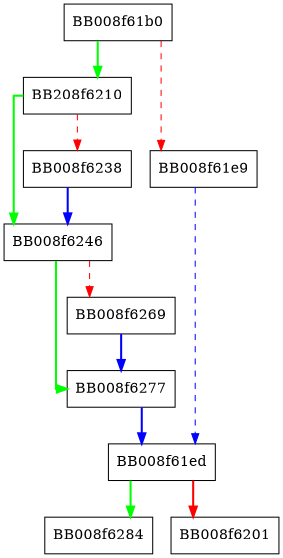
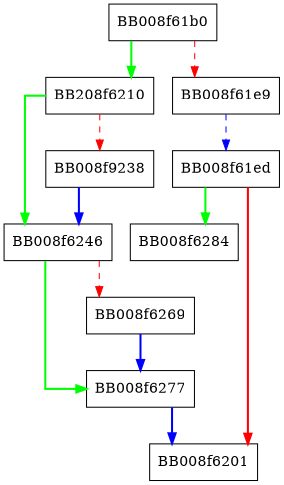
node "BB008f6238": label "BB008f6238" -> "BB008f9238"
edge "BB008f6277" -> "BB008f61ed": now "BB008f6277" -> "BB008f6201"
